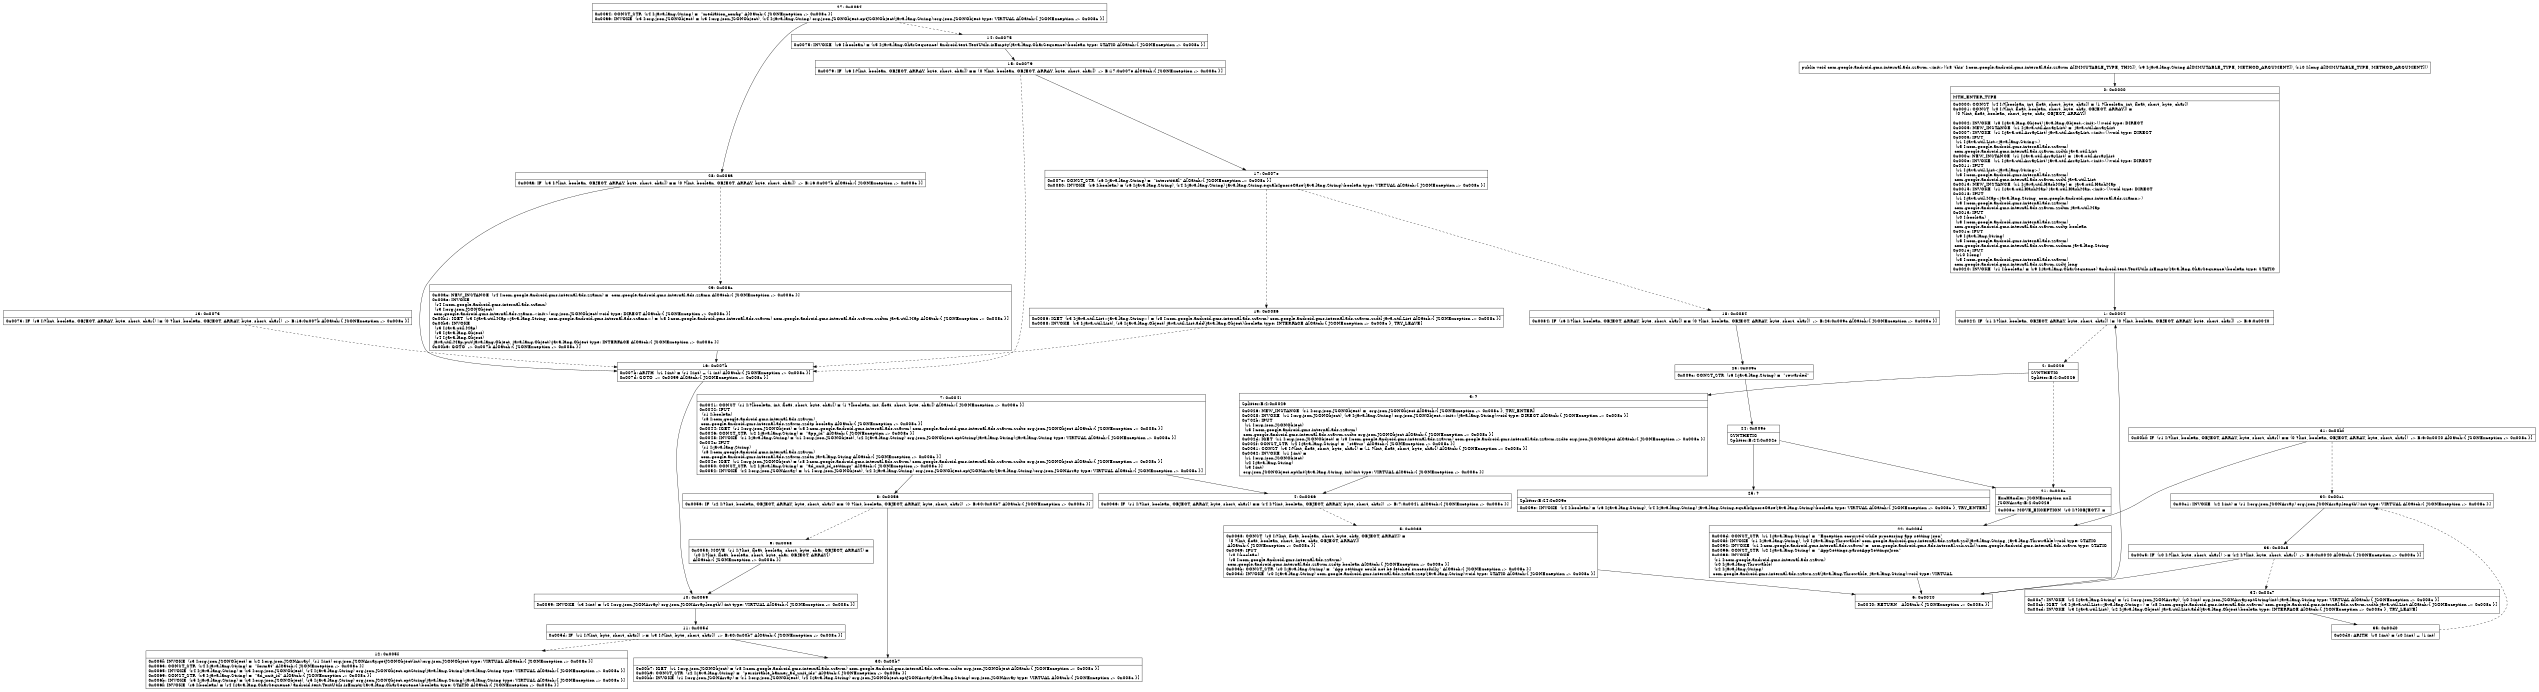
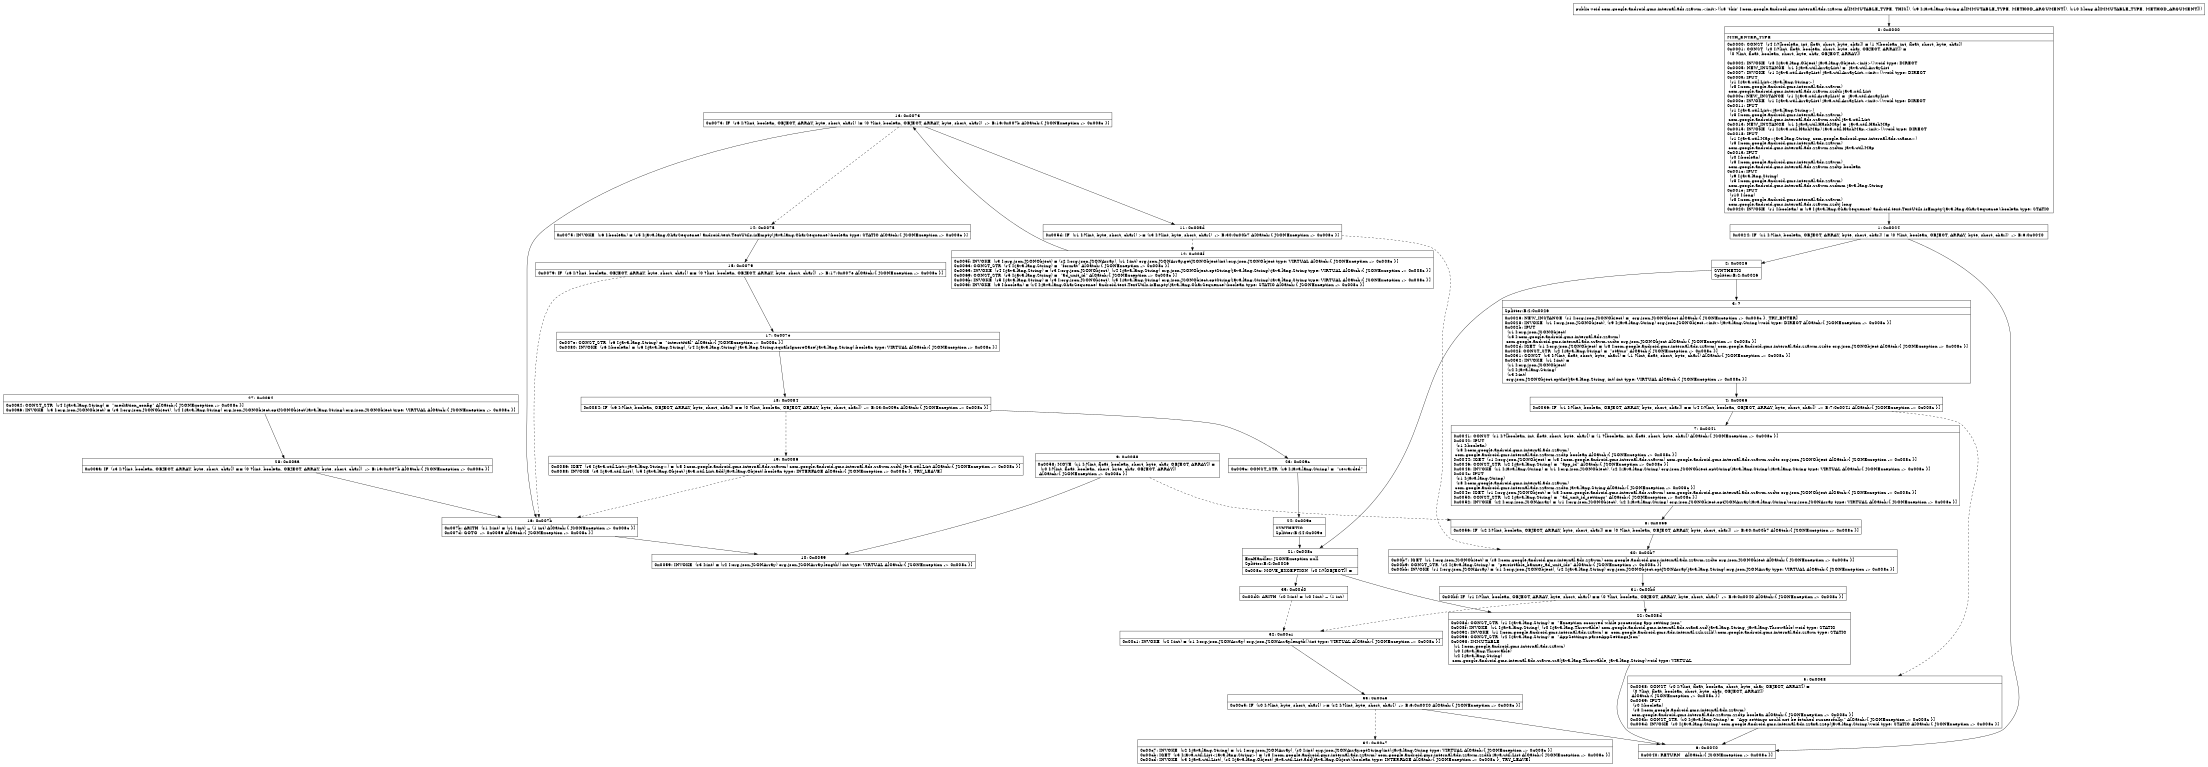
edge "27: 0x00a4" -> "14: 0x0075": now "13: 0x0073" -> "14: 0x0075"
edge "12: 0x005f" -> "13: 0x0073": added
edge "17: 0x007e" -> "19: 0x0086": now "18: 0x0084" -> "19: 0x0086"
edge "17: 0x007e" -> "18: 0x0084": style dashed -> solid
node "29: 0x00ac": removed
edge "1: 0x0024" -> "2: 0x0026": style dashed -> solid
edge "13: 0x0073" -> "16: 0x007b": style dashed -> solid
node "3: ?": text "0x702b: IPUT" -> "0x002b: IPUT"
edge "2: 0x0026" -> "21: 0x008c": style dashed -> solid
node "24: 0x009e": text "Splitter:B:24:0x002e" -> "Splitter:B:24:0x009e"
edge "7: 0x0041" -> "4: 0x0036": reversed
node "25: ?": removed
node "21: 0x008c": text "JSONArray:B:2:0x0026" -> "Splitter:B:2:0x0026"
edge "6: 0x0040" -> "1: 0x0024": reversed
edge "8: 0x0056" -> "9: 0x0058": reversed
node "22: 0x008d": text "0x0098: INVOKE" -> "0x0098: IMMUTABLE"
edge "30: 0x00b7" -> "31: 0x00bf": added
edge "10: 0x0059" -> "11: 0x005d": now "13: 0x0073" -> "11: 0x005d"
edge "34: 0x00c7" -> "35: 0x00d0": now "21: 0x008c" -> "35: 0x00d0"
edge "11: 0x005d" -> "30: 0x00b7": style solid -> dashed
